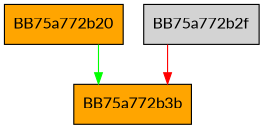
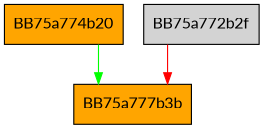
node "BB75a772b20": label "BB75a772b20" -> "BB75a774b20"
node "BB75a772b3b": label "BB75a772b3b" -> "BB75a777b3b"
